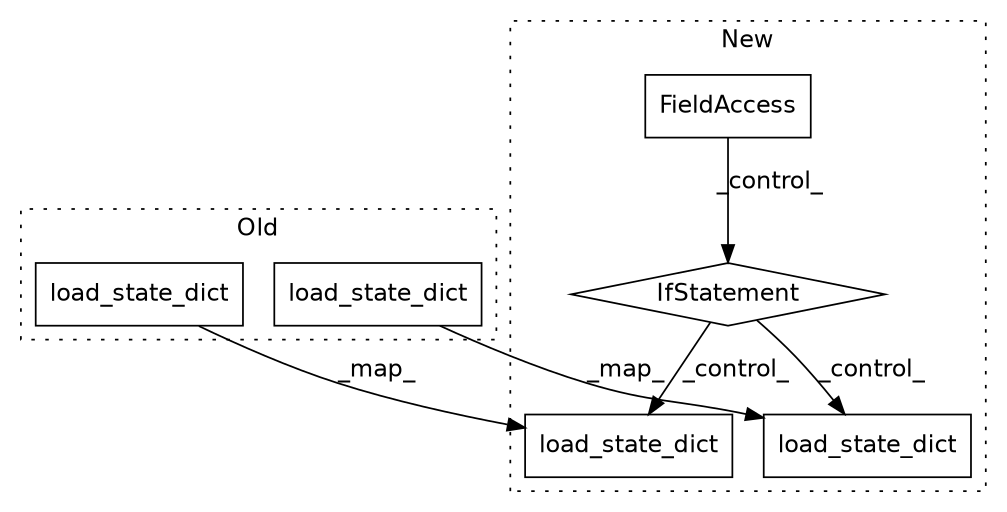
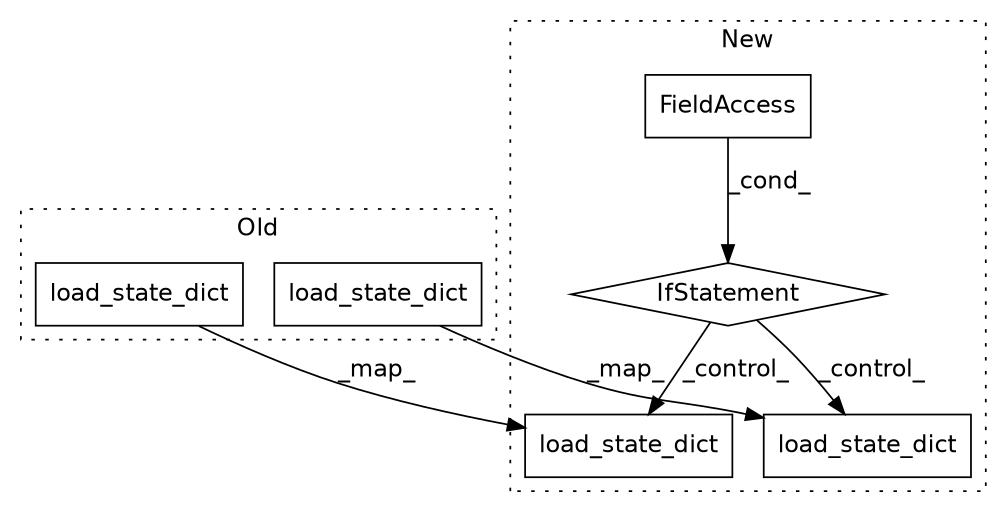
edge "FieldAccess" -> "IfStatement": label "_control_" -> "_cond_"
